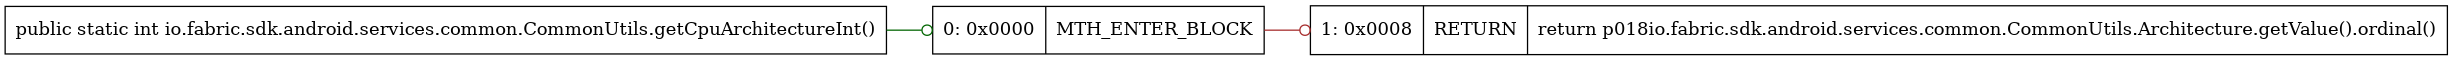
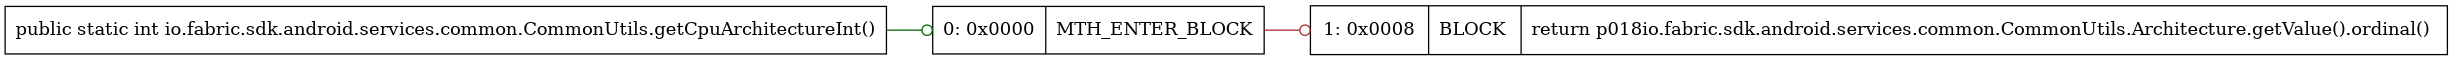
node "1: 0x0008": text "RETURN" -> "BLOCK"
